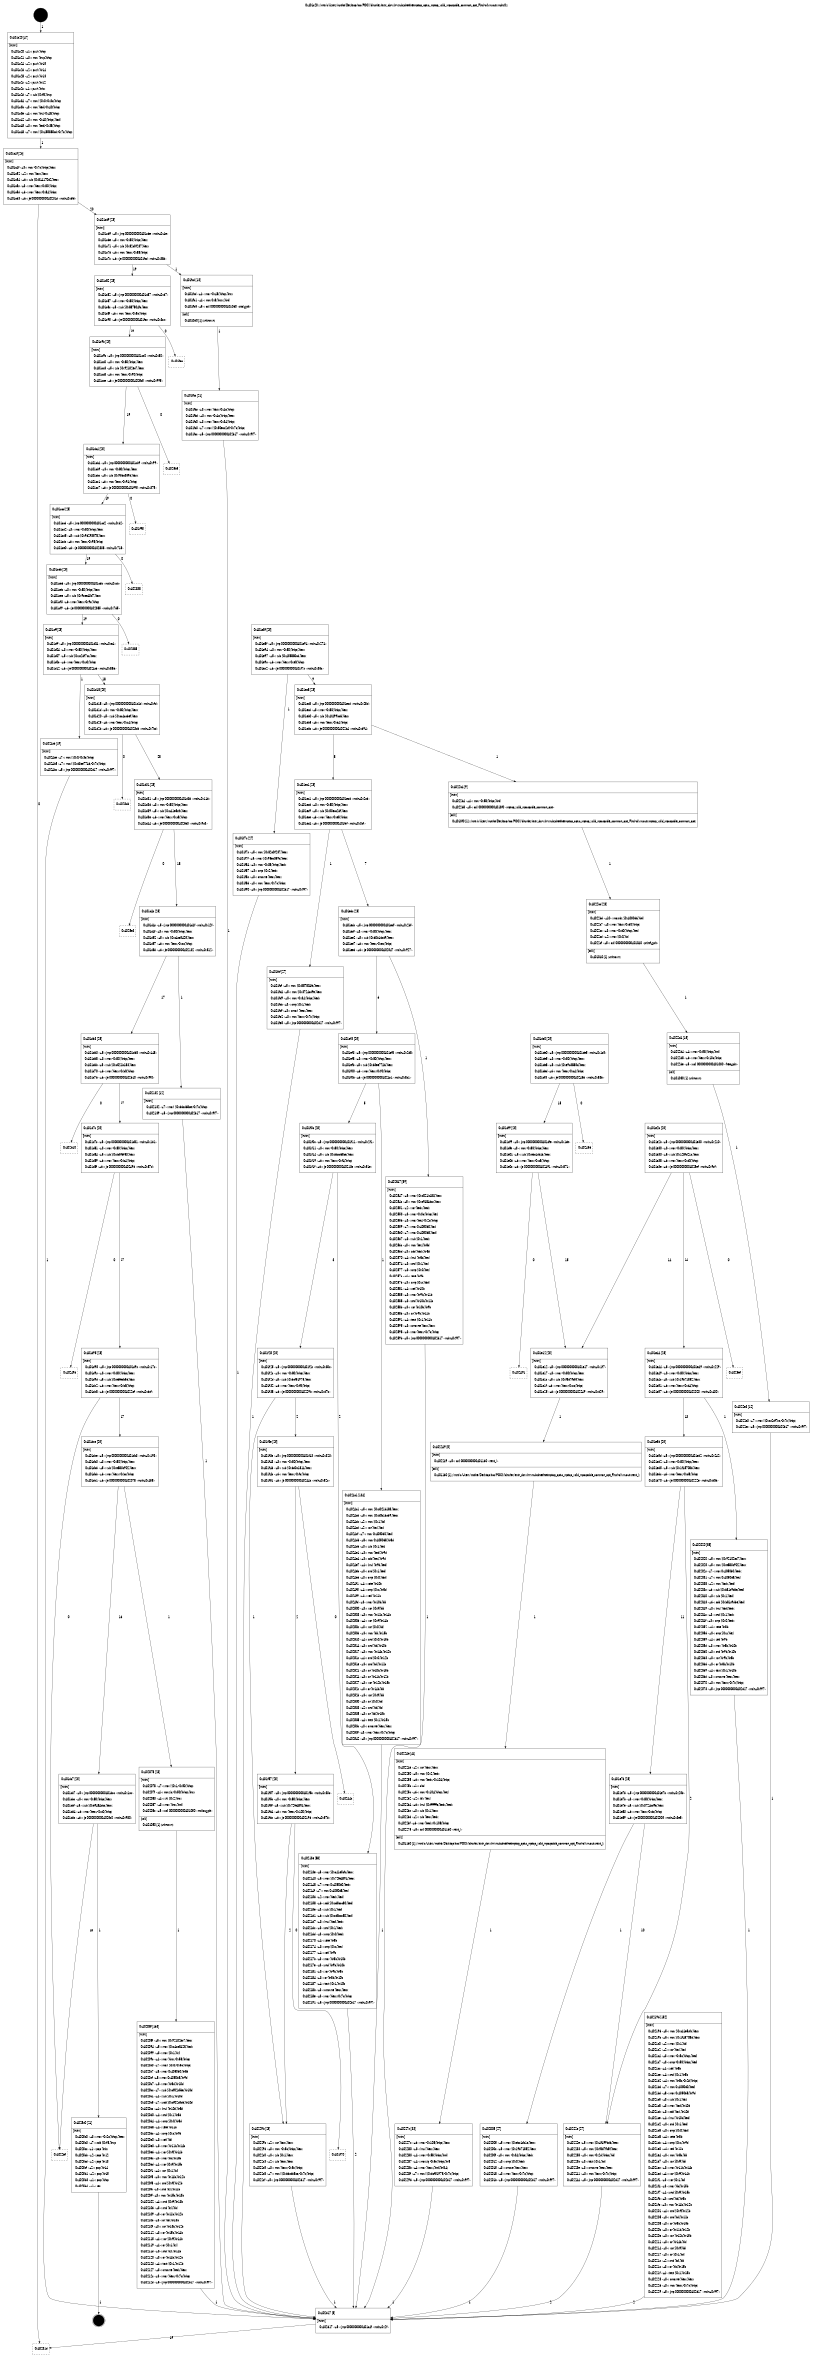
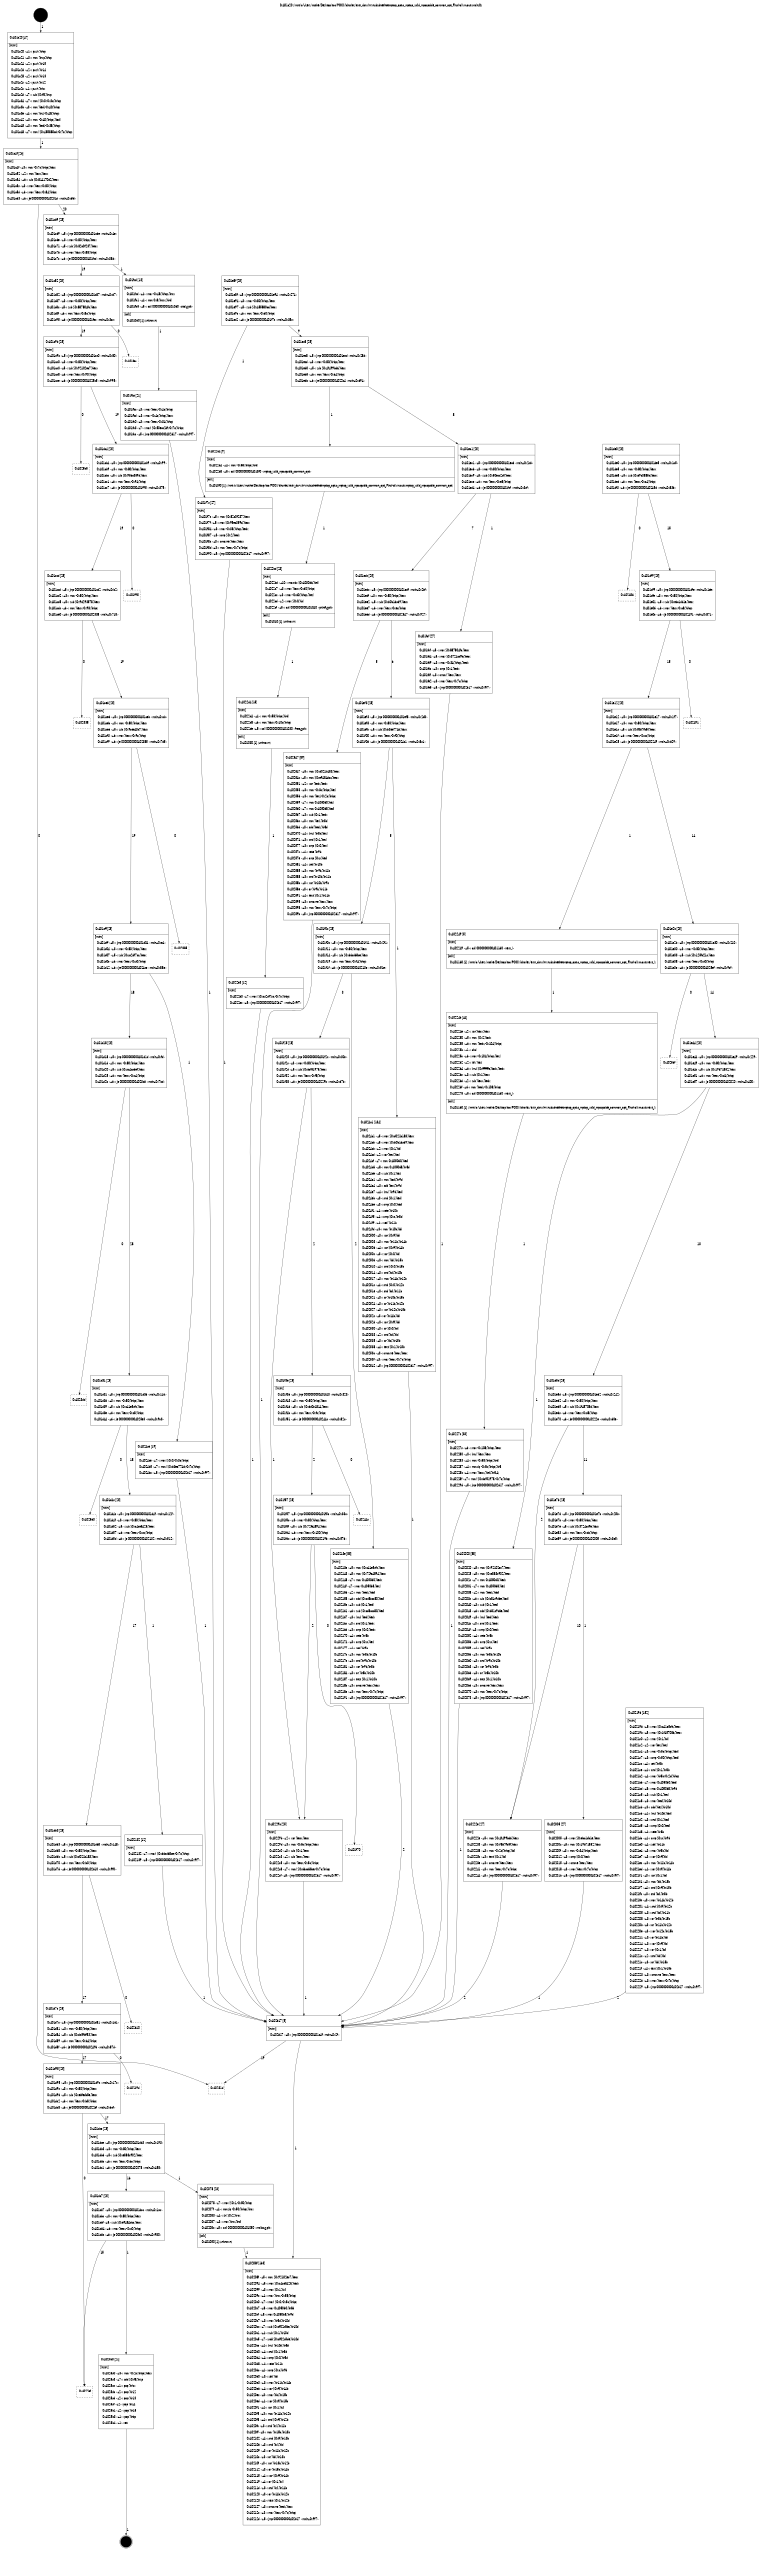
edge "0x401eda [25]" -> "0x402547 [89]": label " 1" -> " 5"
edge "0x401e2b [25]" -> "0x401e12 [25]": reversed
edge "0x40208f [163]" -> "0x402617 [5]": reversed
